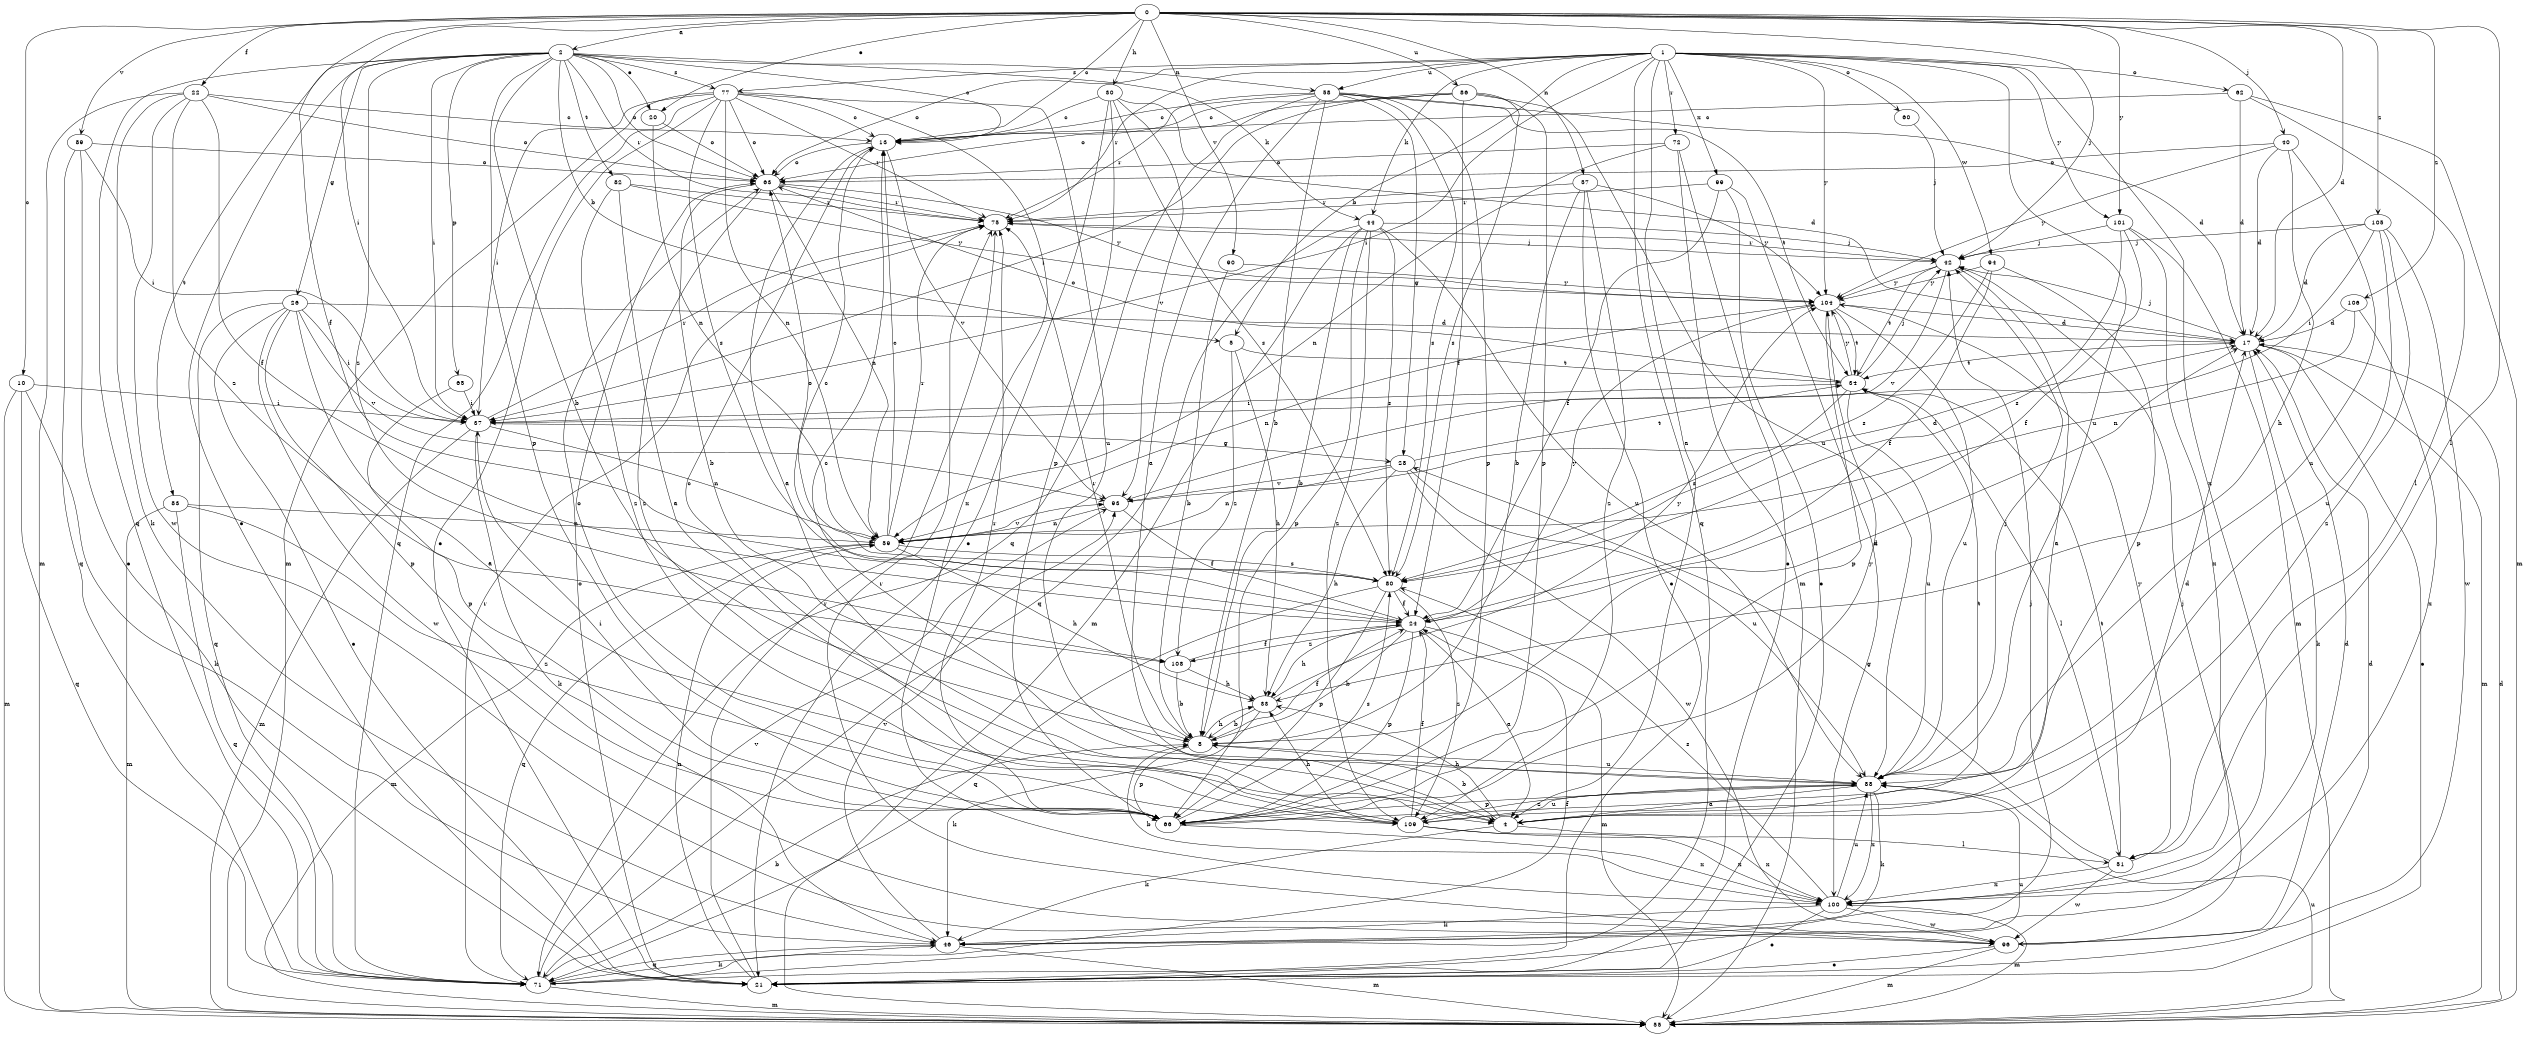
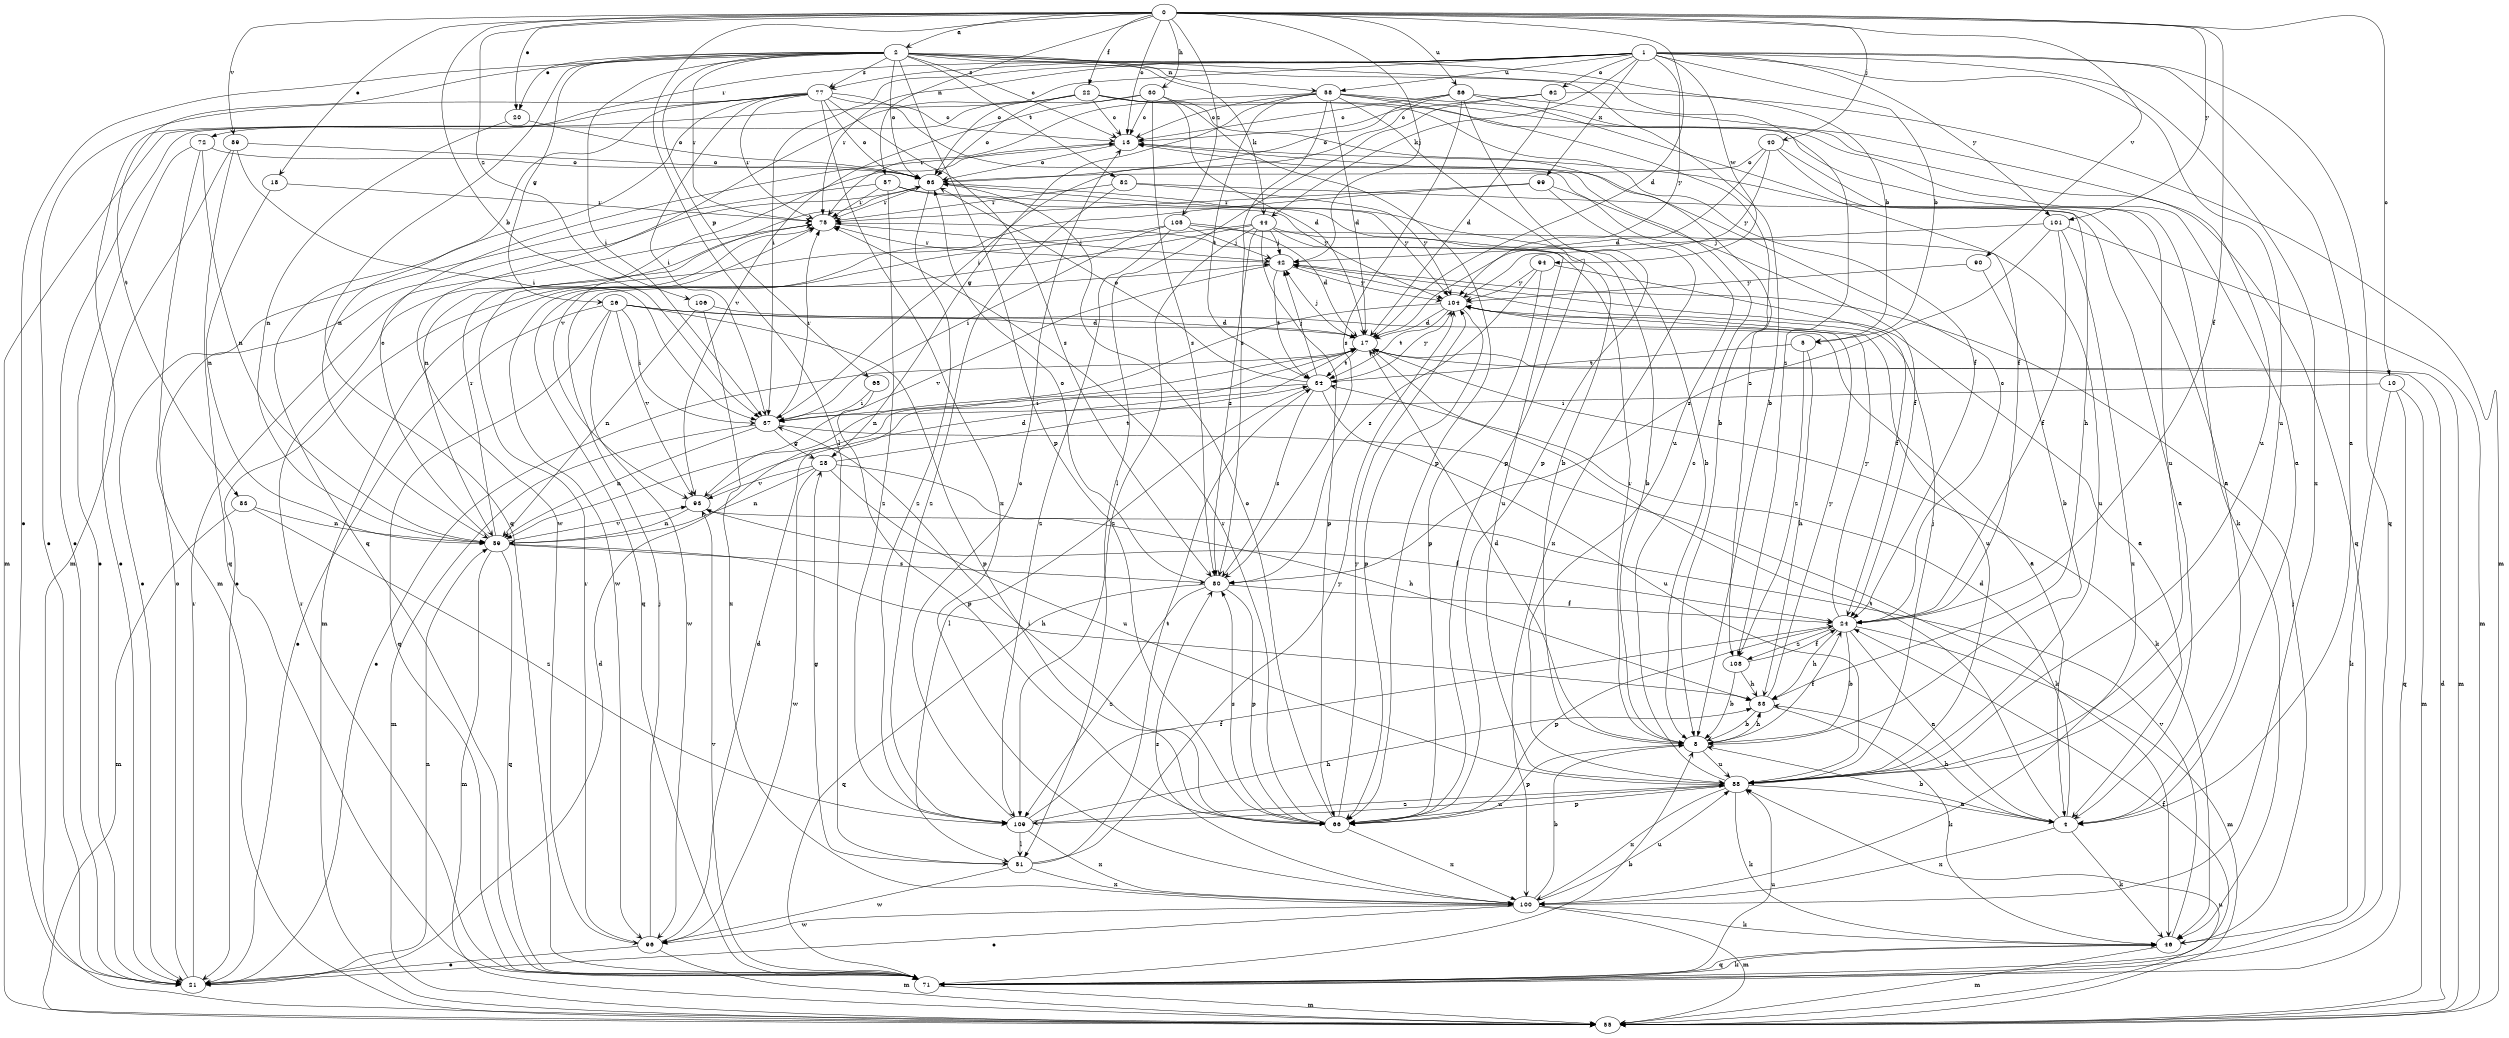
node "60": removed
node "18": added
edge "0" -> "37": label "i" -> "b"
edge "83" -> "71": removed, label "q"
